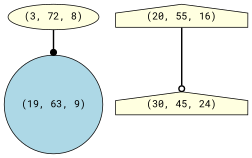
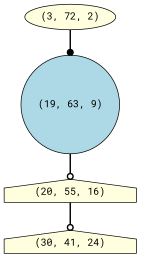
node "(3, 72, 8)": label "(3, 72, 8)" -> "(3, 72, 2)"
node "(30, 45, 24)": label "(30, 45, 24)" -> "(30, 41, 24)"
edge "(19, 63, 9)" -> "(20, 55, 16)": added
